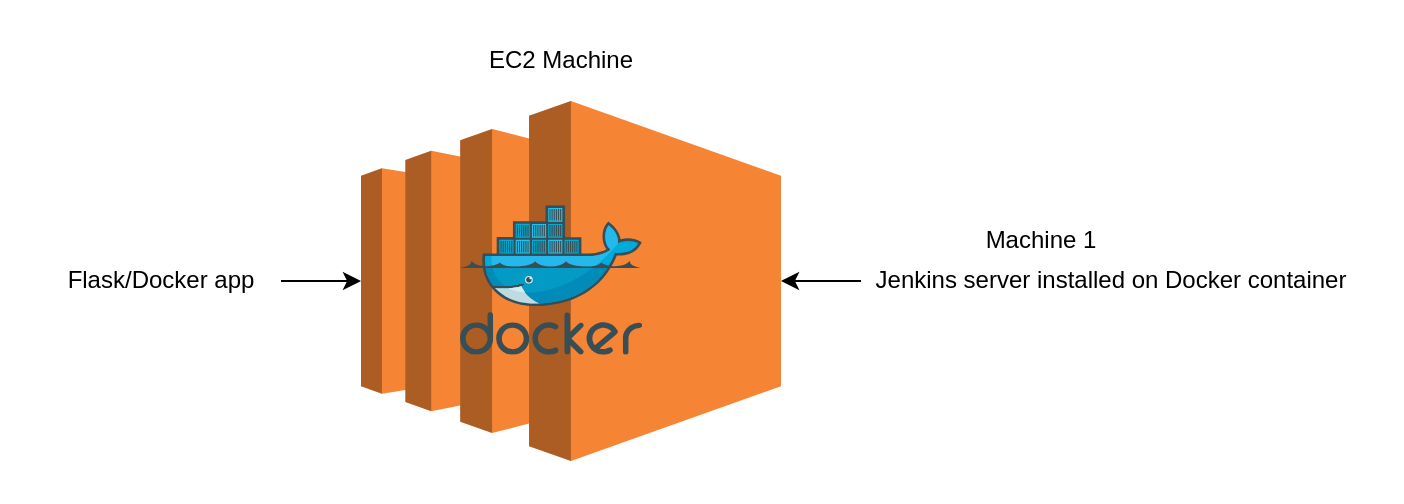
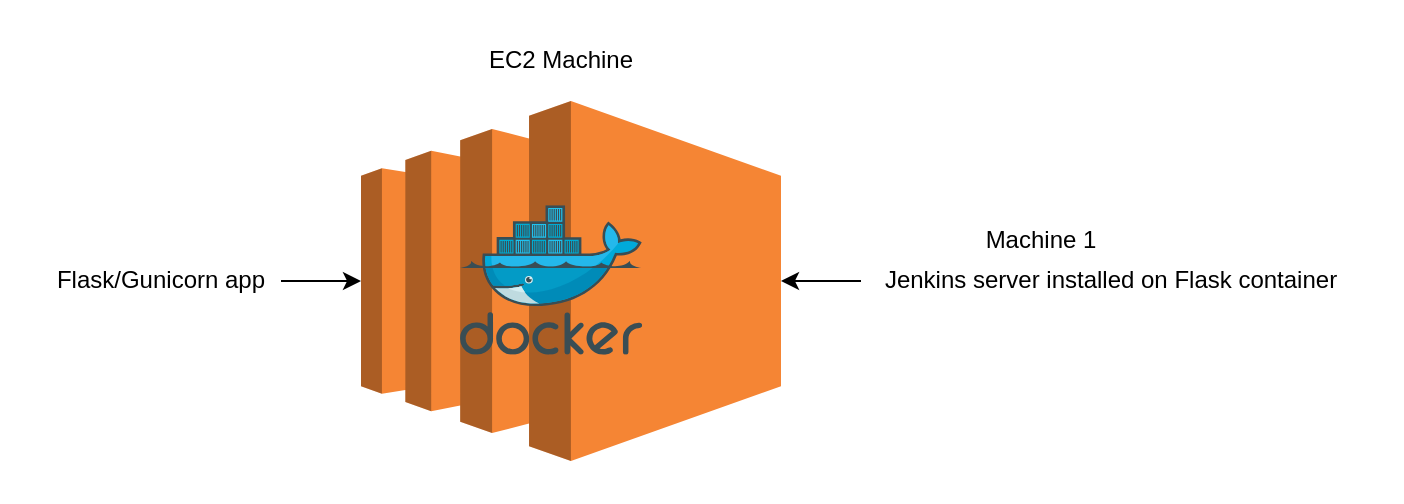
node "Flask/Docker app": label "Flask/Docker app" -> "Flask/Gunicorn app"
node "Jenkins server installed on Docker container": label "Jenkins server installed on Docker container" -> "Jenkins server installed on Flask container"
